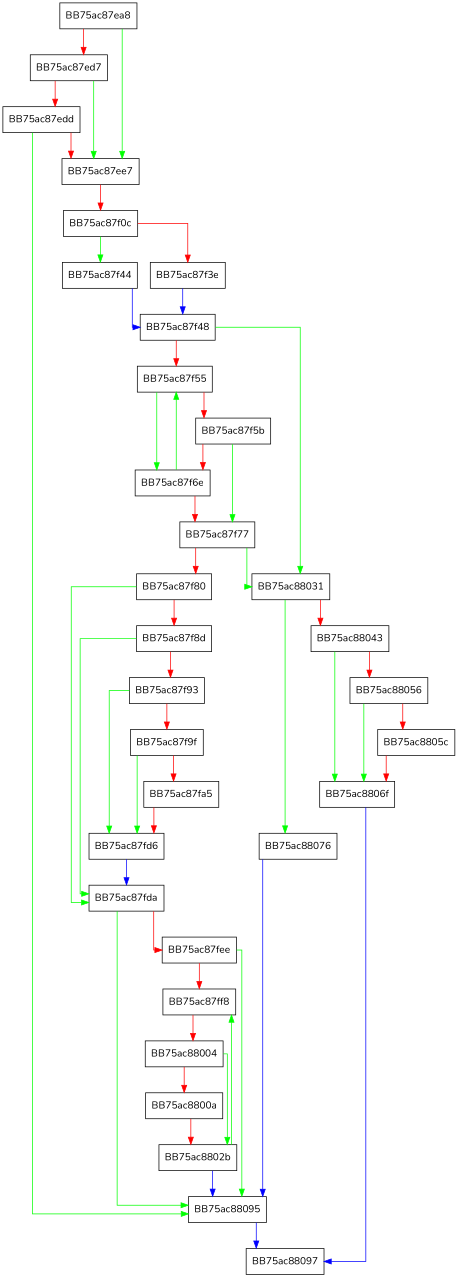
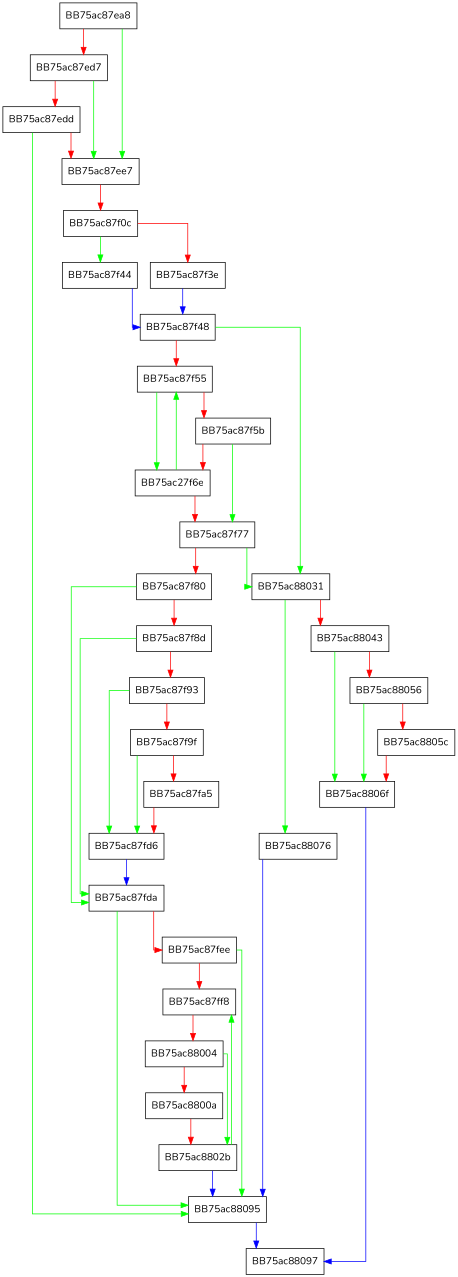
node "BB75ac87f6e": label "BB75ac87f6e" -> "BB75ac27f6e"
